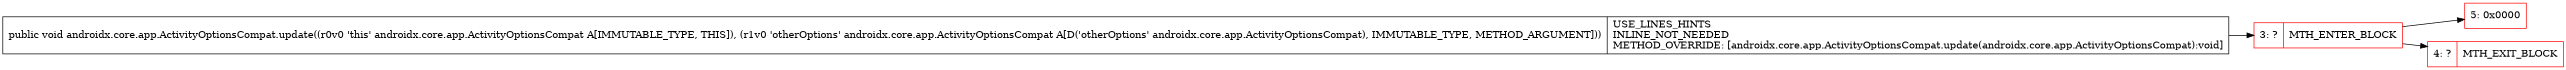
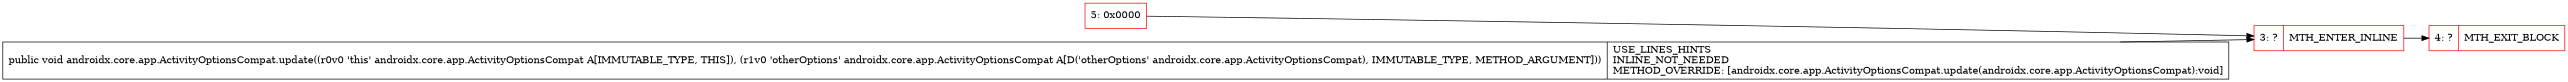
edge "3: ?" -> "5: 0x0000": reversed
node "3: ?": text "MTH_ENTER_BLOCK" -> "MTH_ENTER_INLINE"
